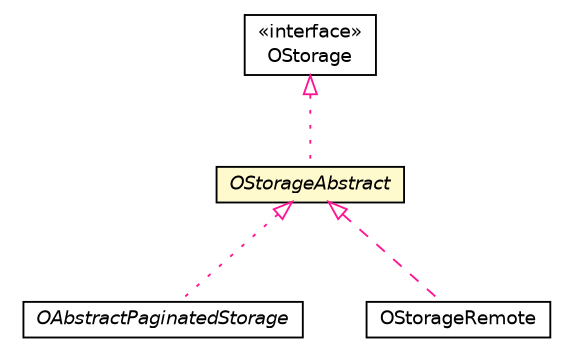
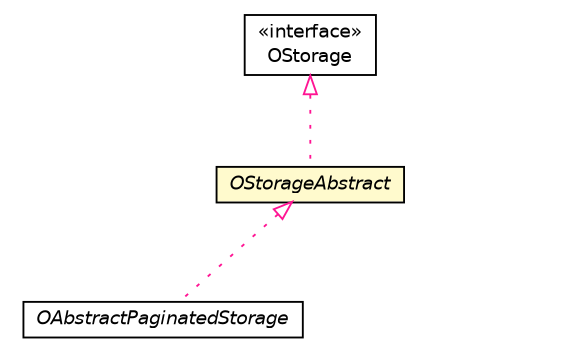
node "OStorageRemote": removed
